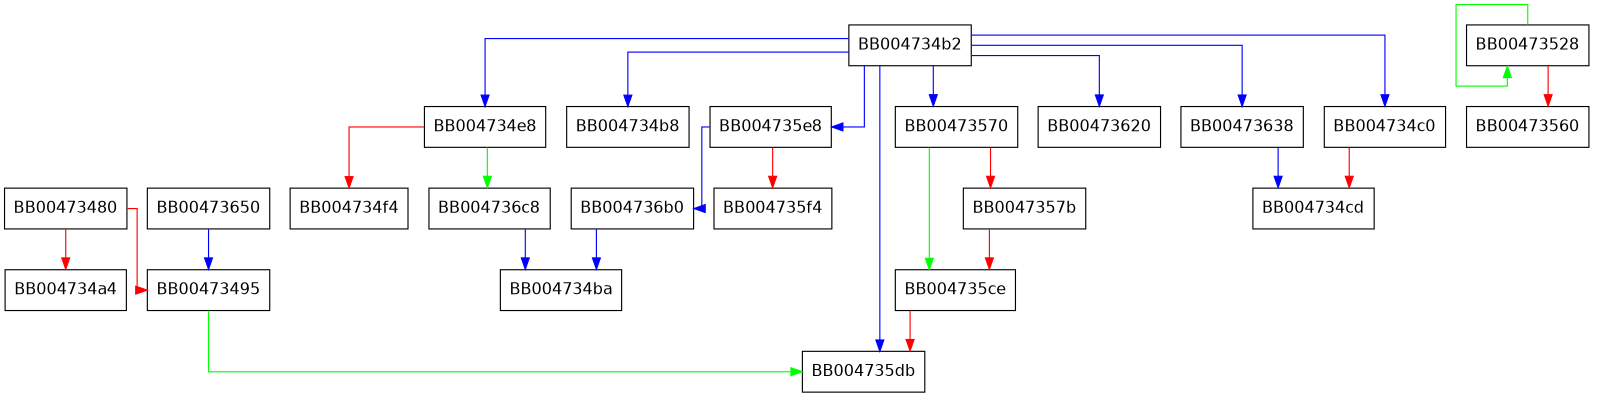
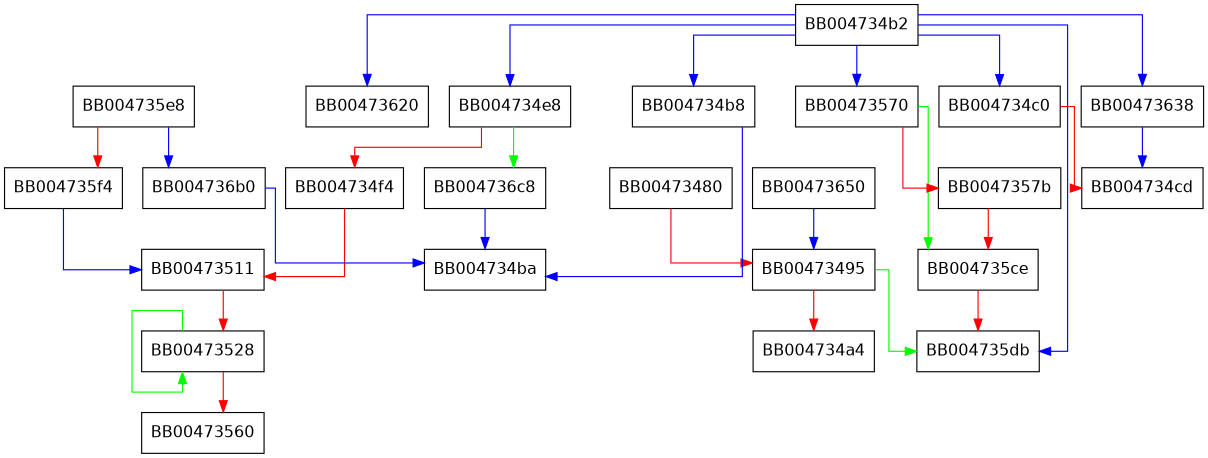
edge "BB004734b2" -> "BB004735e8": removed
edge "BB00473480" -> "BB004734a4": now "BB00473495" -> "BB004734a4"
node "BB00473511": added
edge "BB004734b8" -> "BB004734ba": added
